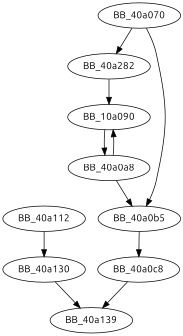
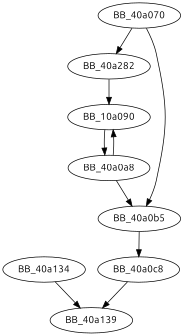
node "BB_40a112": removed
node "BB_40a130": label "BB_40a130" -> "BB_40a134"
